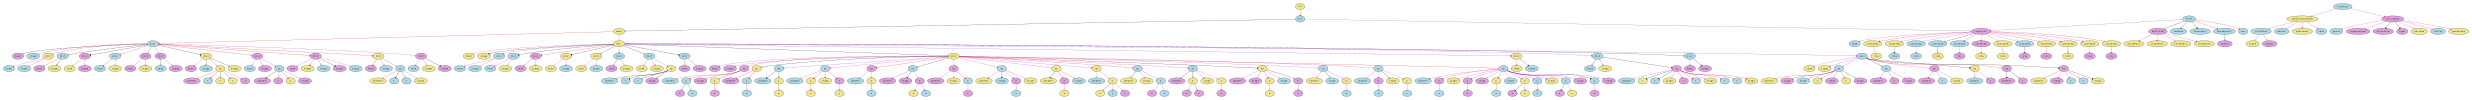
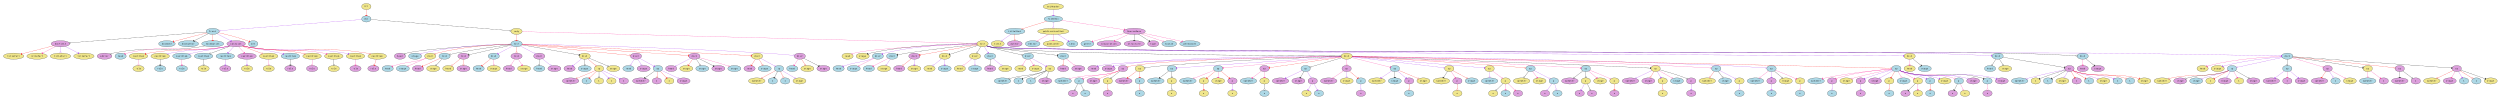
node "teiHeader": added
edge "div" -> "castList": now "div" -> "front"
edge "publicationStmt" -> "titleStmt": now "fileDesc" -> "titleStmt"
node "periode": removed
node "permalien": fillcolor khaki -> lightblue
